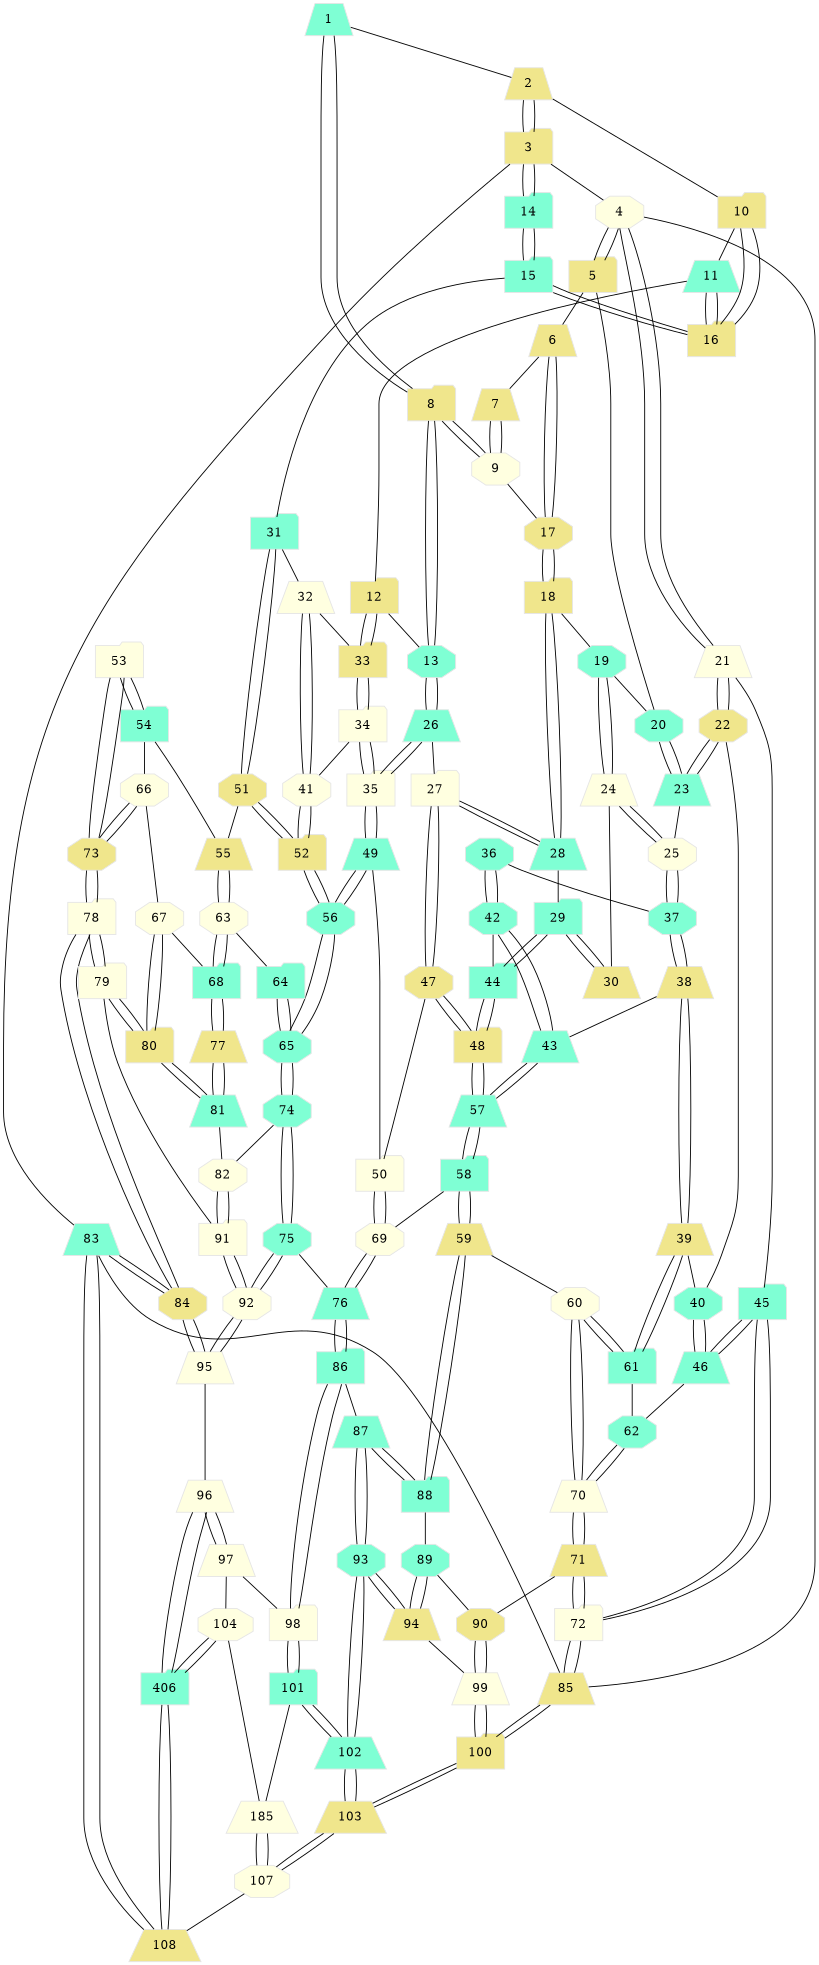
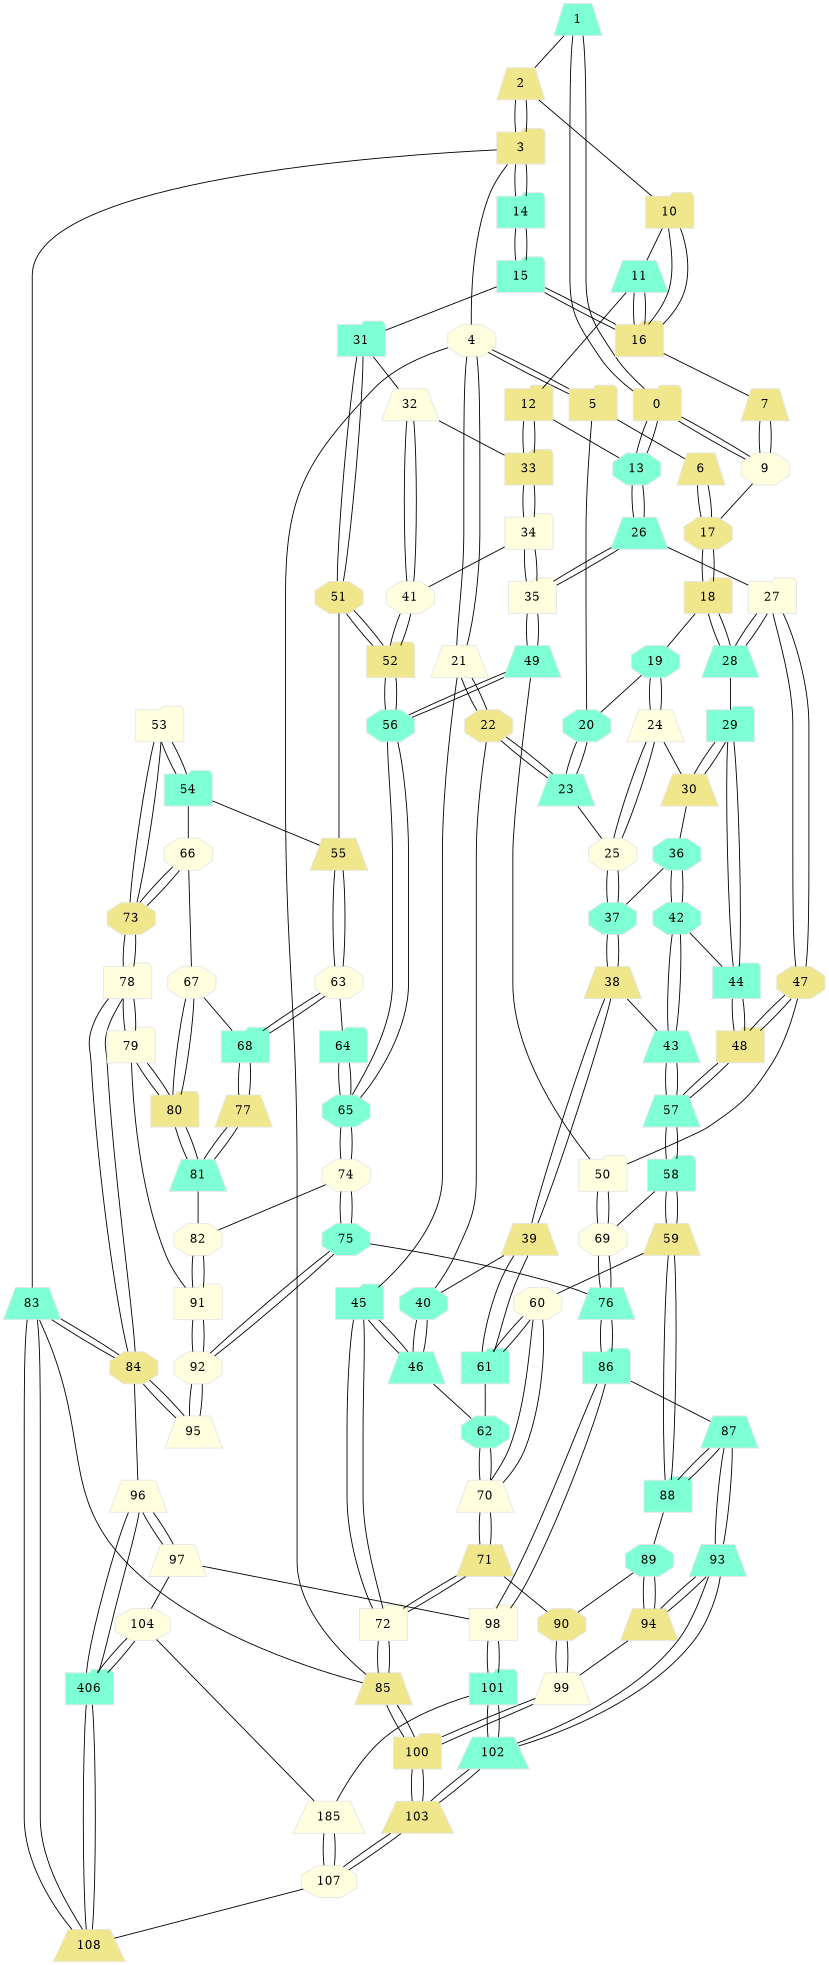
edge "6" -- "7": now "16" -- "7"
node "8": label "8" -> "0"
edge "30" -- "36": added
node "74": fillcolor aquamarine -> lightyellow
edge "95" -- "96": now "84" -- "96"
node "93": shape octagon -> trapezium
